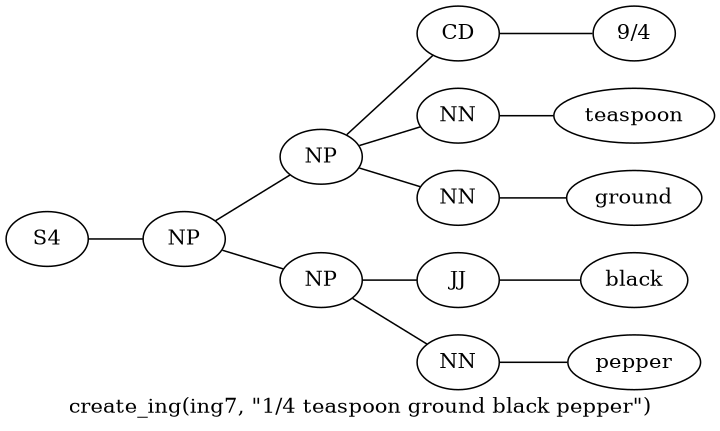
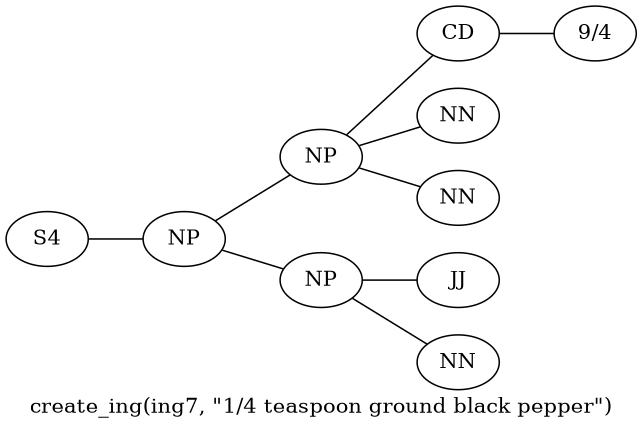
node "teaspoon": removed
node "ground": removed
node "black": removed
node "pepper": removed
